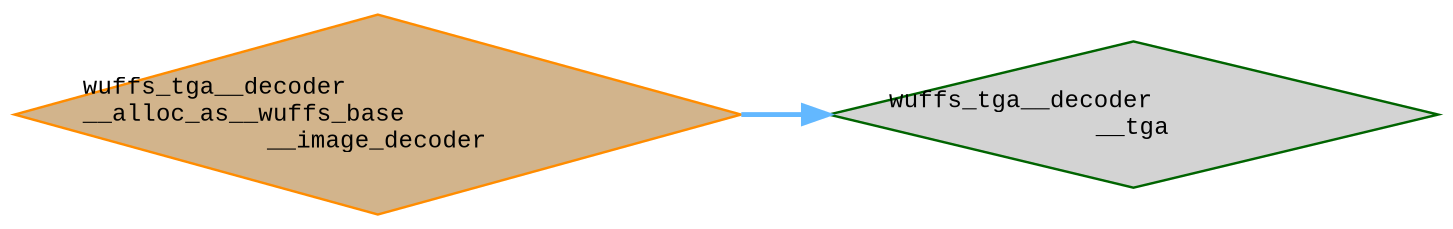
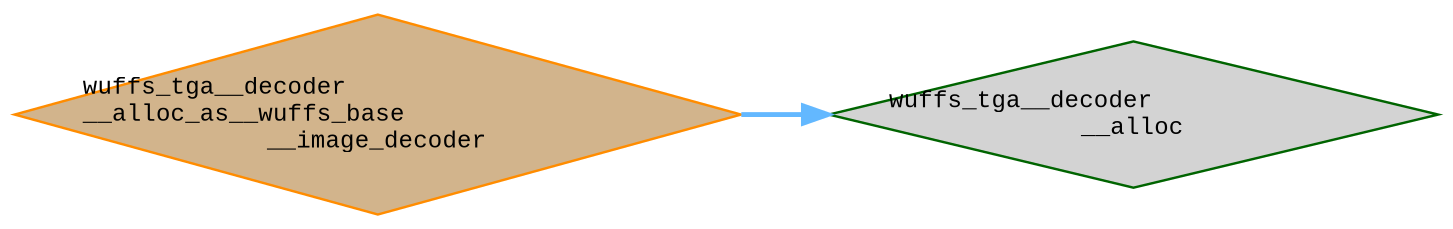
node "wuffs_tga__decoder __tga": label "wuffs_tga__decoder __tga" -> "wuffs_tga__decoder __alloc"
